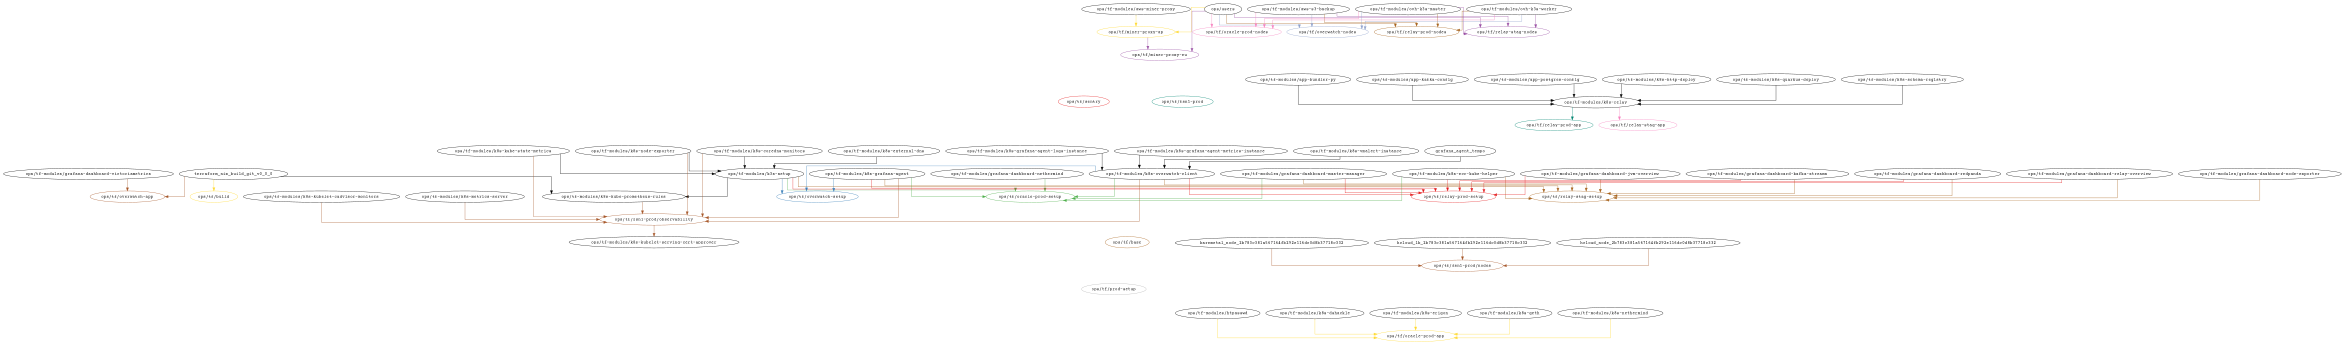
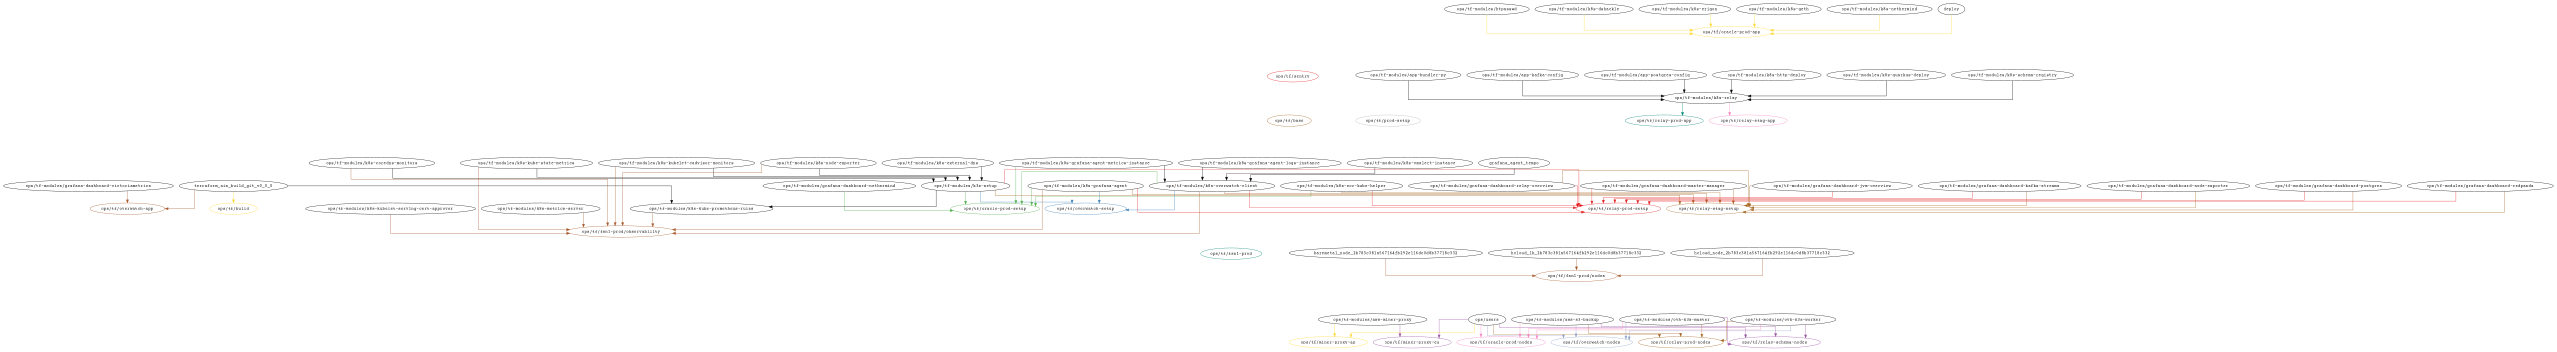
node "deploy": added
node "ops/tf/relay-stag-nodes": label "ops/tf/relay-stag-nodes" -> "ops/tf/relay-schema-nodes"
edge "ops/tf/miner-proxy-ap" -> "ops/tf/miner-proxy-eu": now "ops/tf-modules/aws-miner-proxy" -> "ops/tf/miner-proxy-eu"
edge "ops/tf-modules/k8s-kubelet-cadvisor-monitors" -> "ops/tf-modules/k3s-setup": added
node "ops/tf-modules/grafana-dashboard-postgres": added
edge "ops/tf-modules/grafana-dashboard-master-manager" -> "ops/tf/oracle-prod-setup": now "ops/tf-modules/k8s-grafana-agent-metrics-instance" -> "ops/tf/oracle-prod-setup"
edge "ops/tf-modules/grafana-dashboard-node-exporter" -> "ops/tf/relay-prod-setup": added
edge "ops/tf/fsn1-prod/observability" -> "ops/tf-modules/k8s-kubelet-serving-cert-approver": reversed
